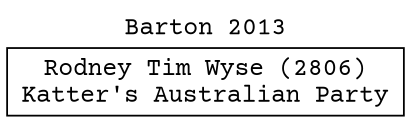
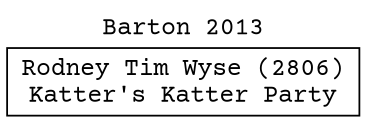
node "Rodney Tim Wyse (2806) Katter's Australian Party": label "Rodney Tim Wyse (2806) Katter's Australian Party" -> "Rodney Tim Wyse (2806) Katter's Katter Party"
